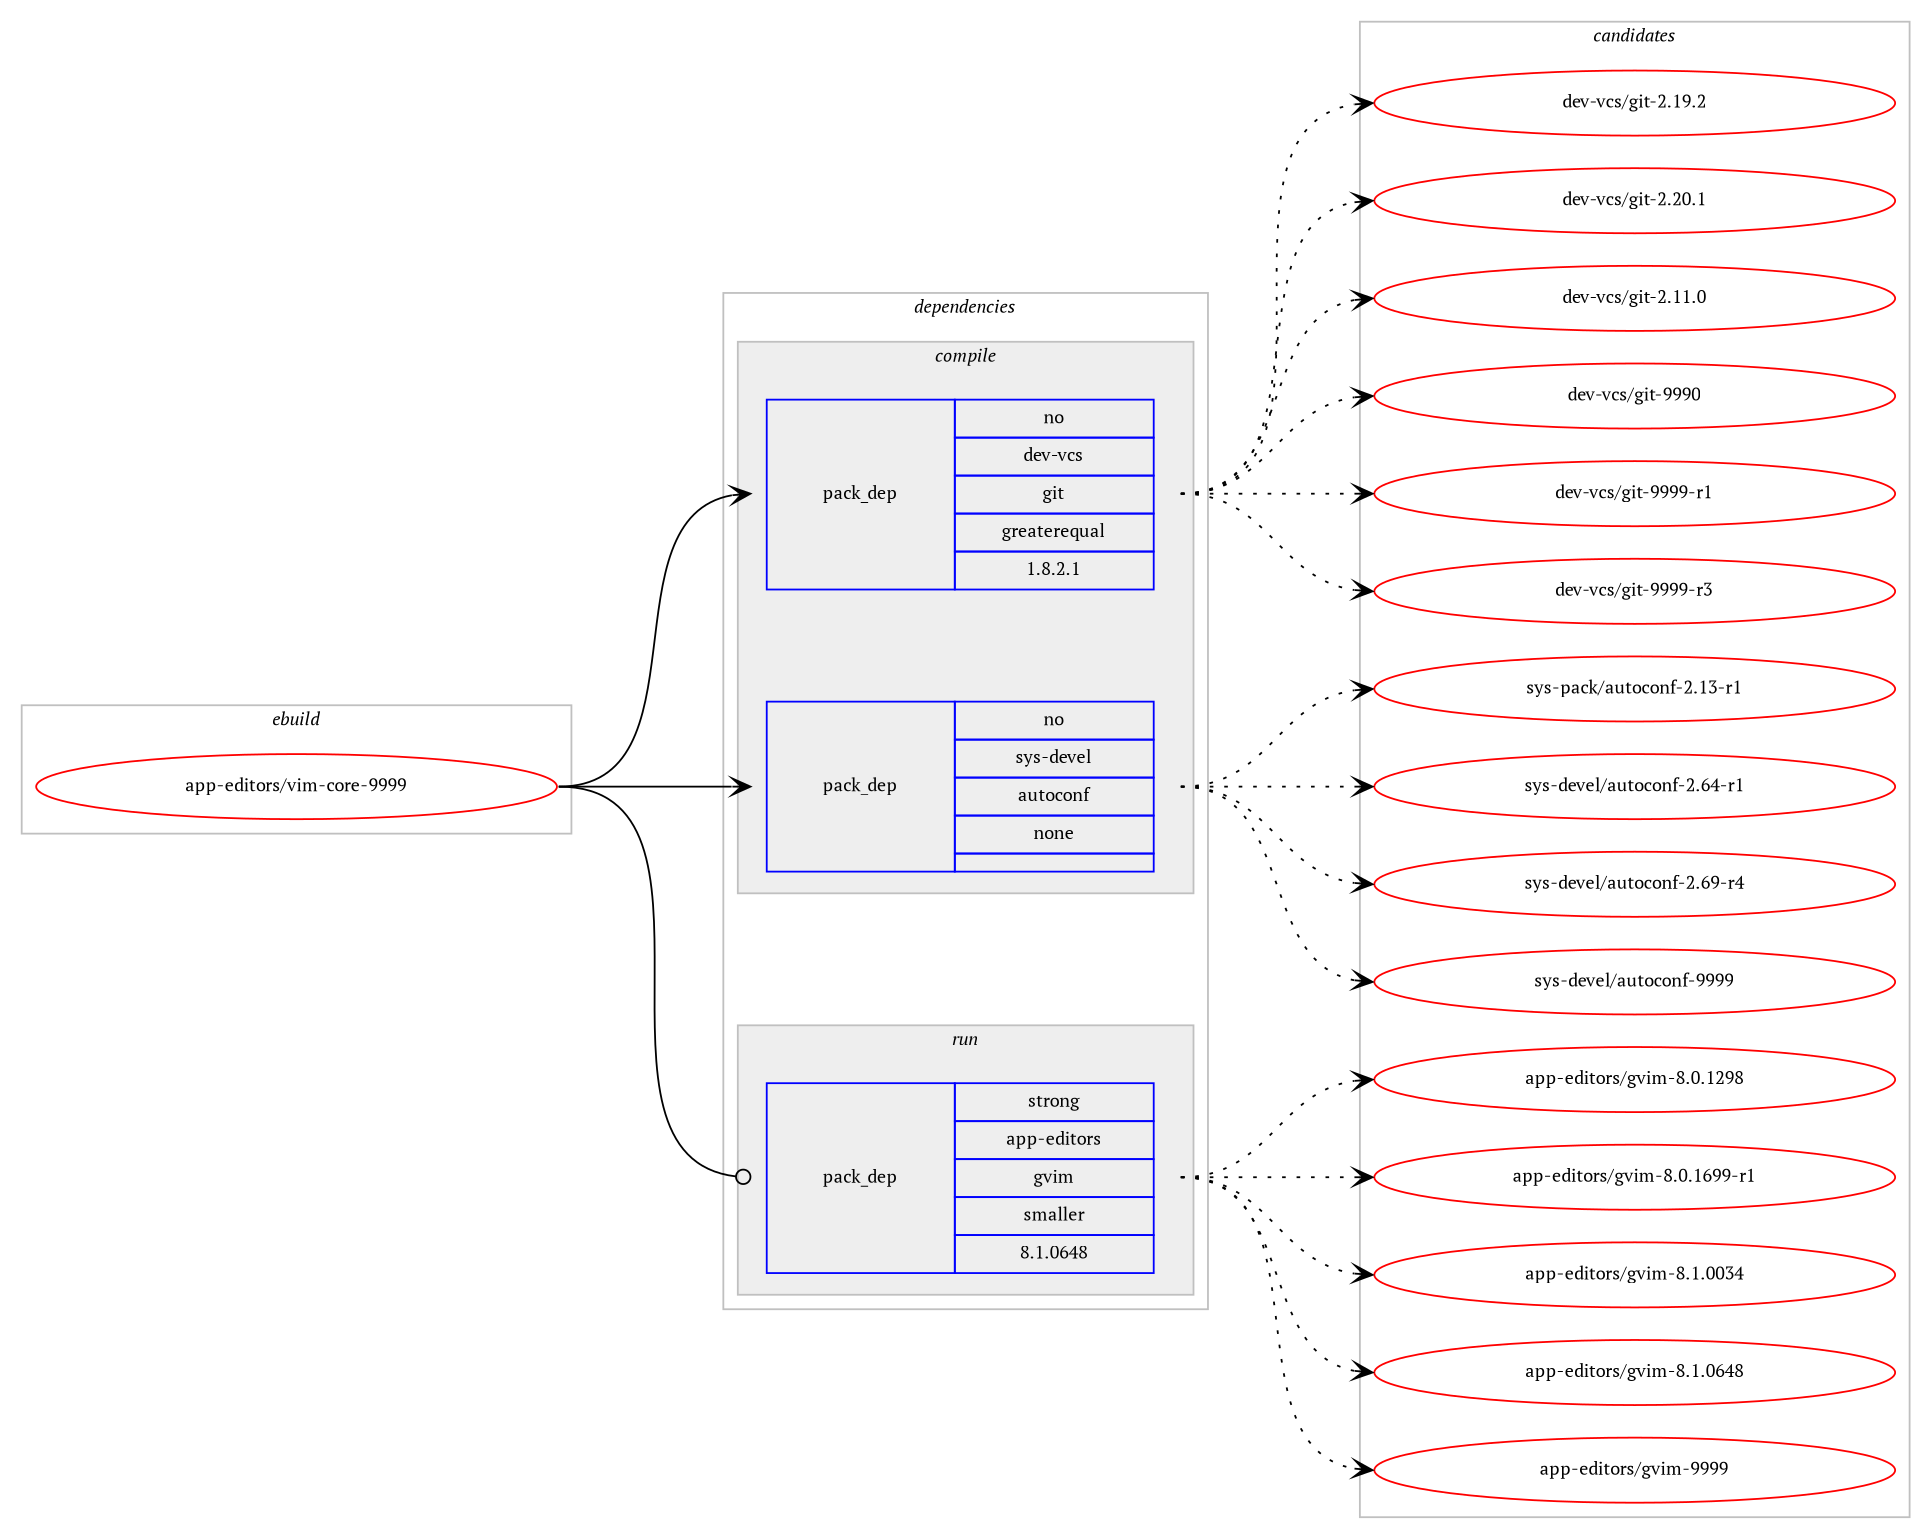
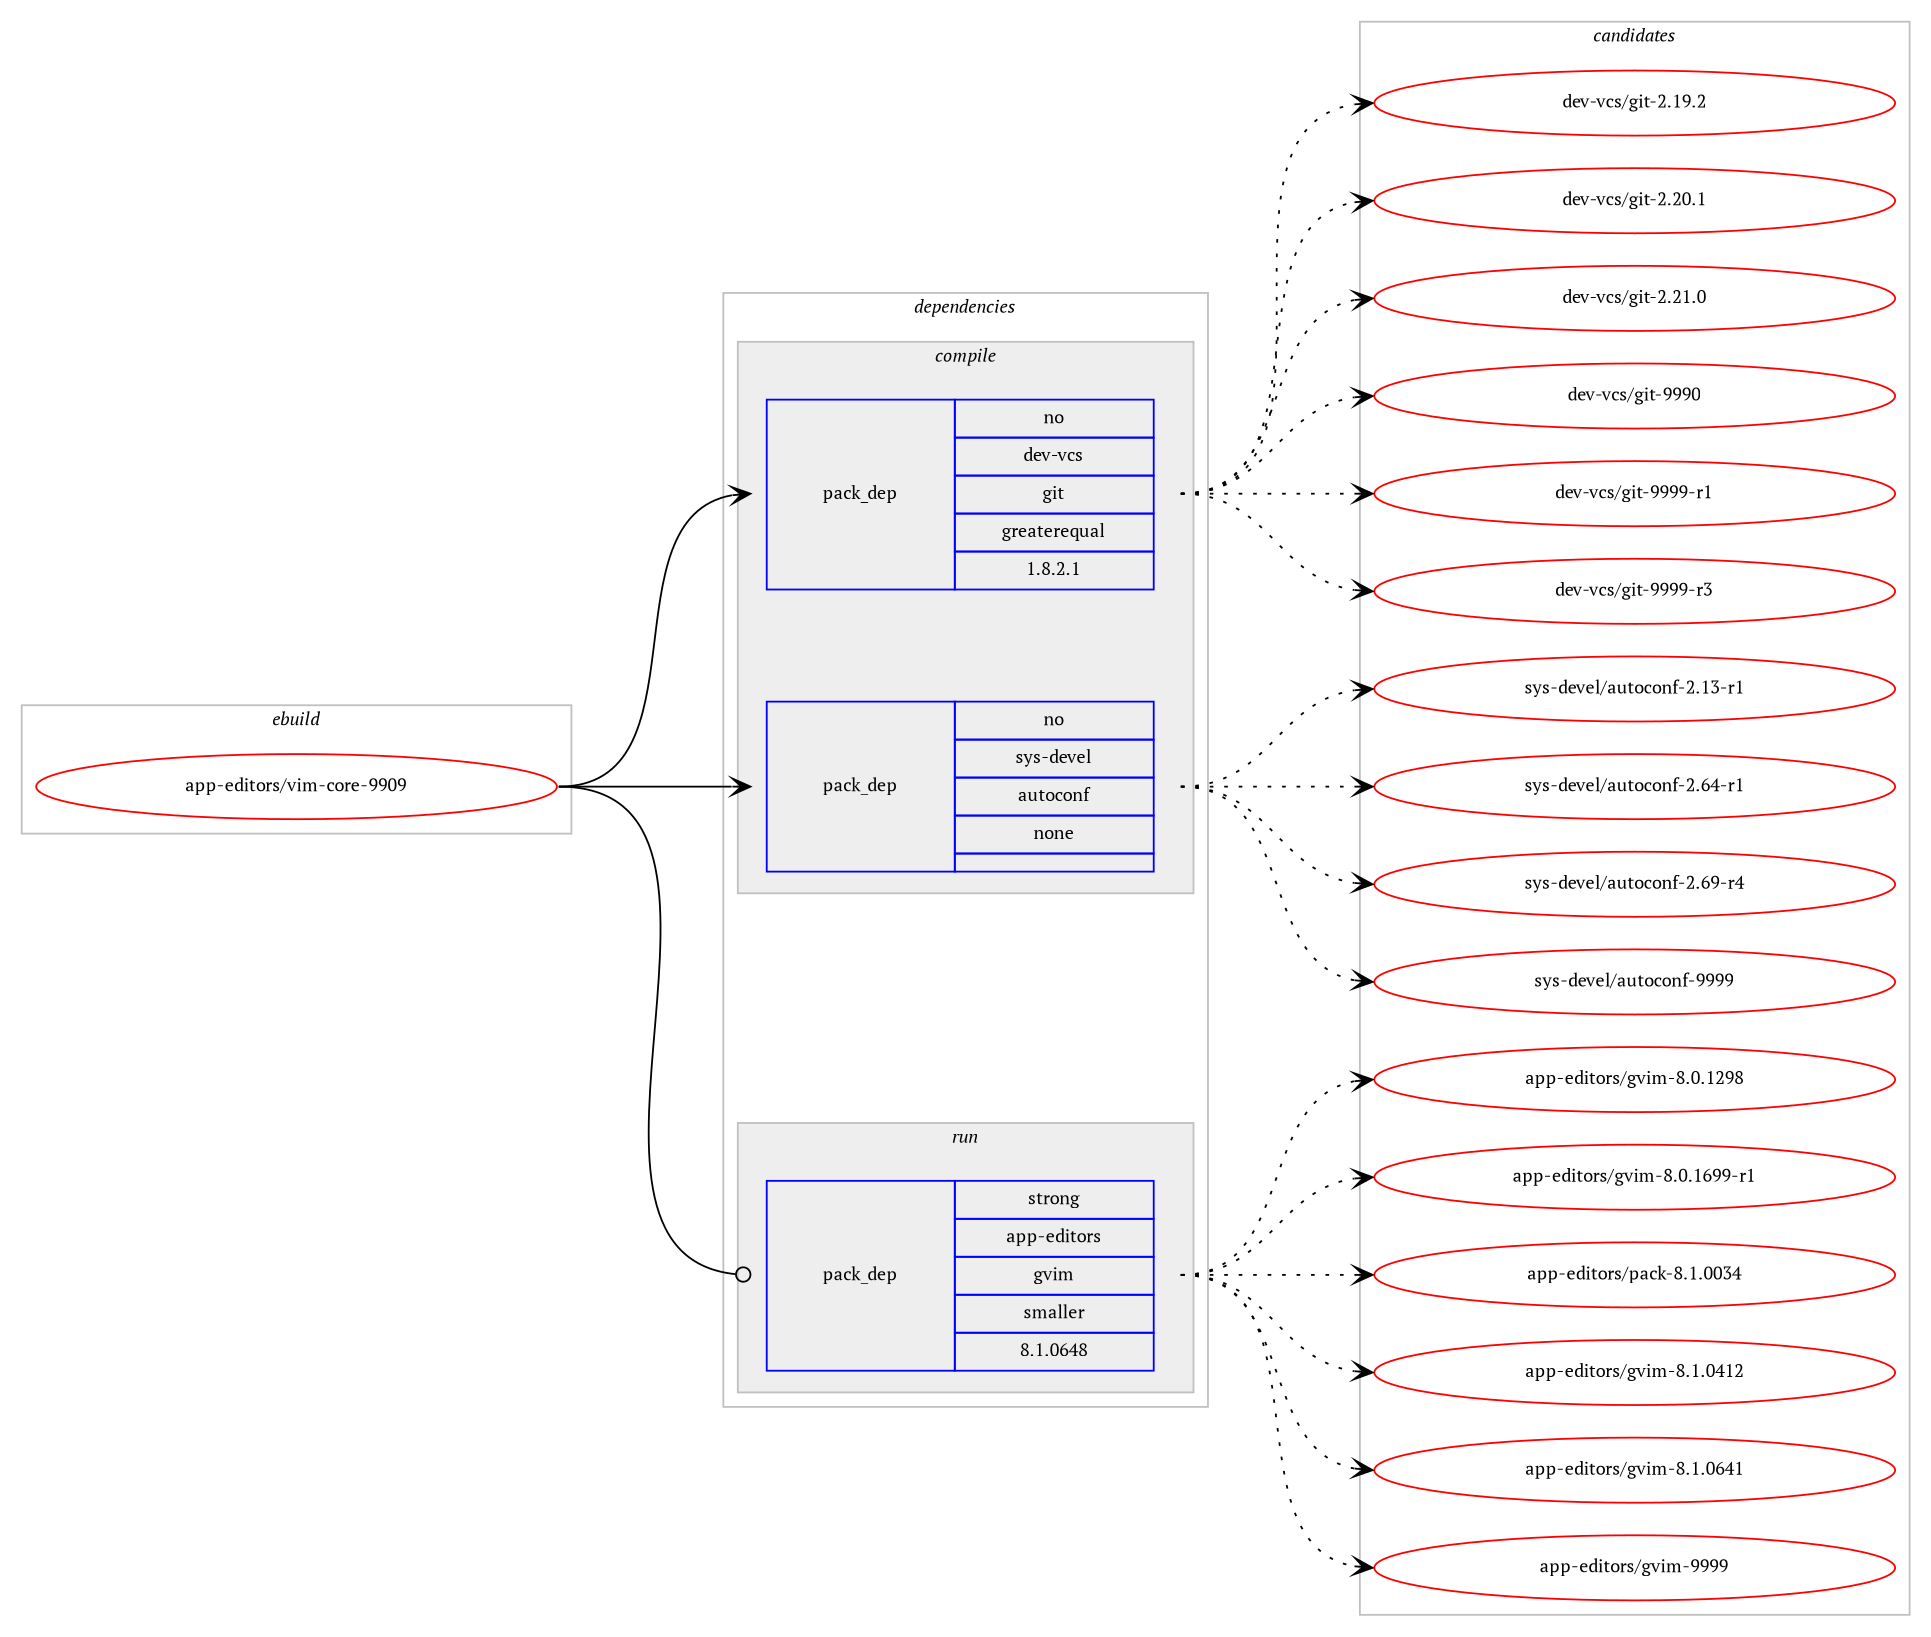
node "dev-vcs/git-2.11.0": label "dev-vcs/git-2.11.0" -> "dev-vcs/git-2.21.0"
node "sys-pack/autoconf-2.13-r1": label "sys-pack/autoconf-2.13-r1" -> "sys-devel/autoconf-2.13-r1"
node "app-editors/vim-core-9999": label "app-editors/vim-core-9999" -> "app-editors/vim-core-9909"
node "app-editors/gvim-8.1.0034": label "app-editors/gvim-8.1.0034" -> "app-editors/pack-8.1.0034"
node "app-editors/gvim-8.1.0412": added
node "app-editors/gvim-8.1.0648": label "app-editors/gvim-8.1.0648" -> "app-editors/gvim-8.1.0641"
